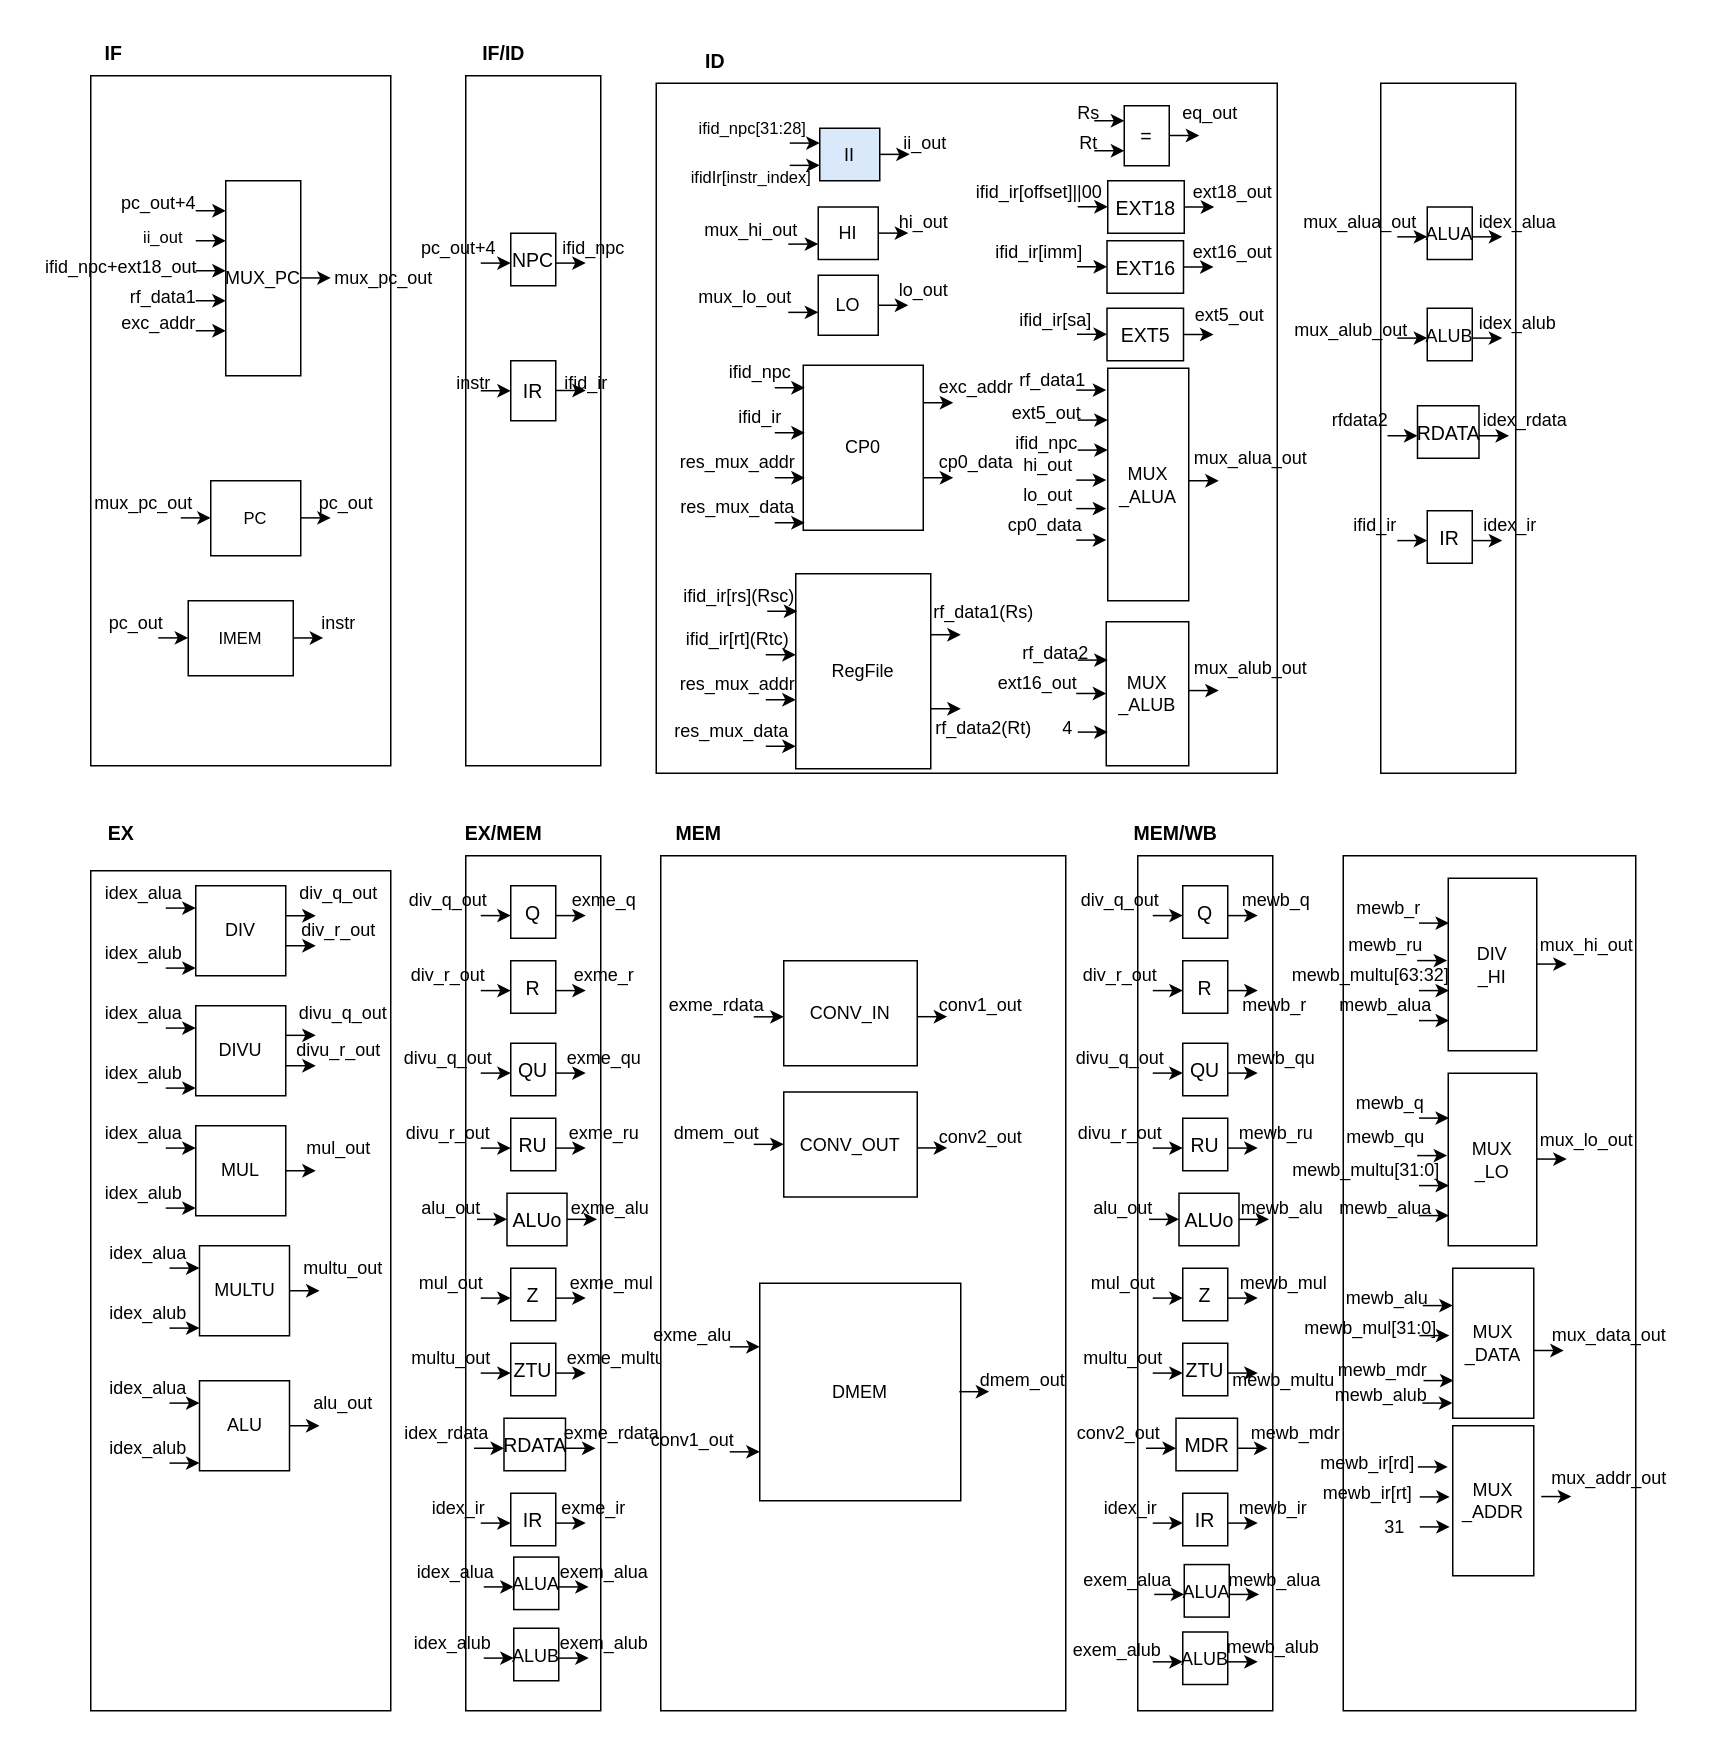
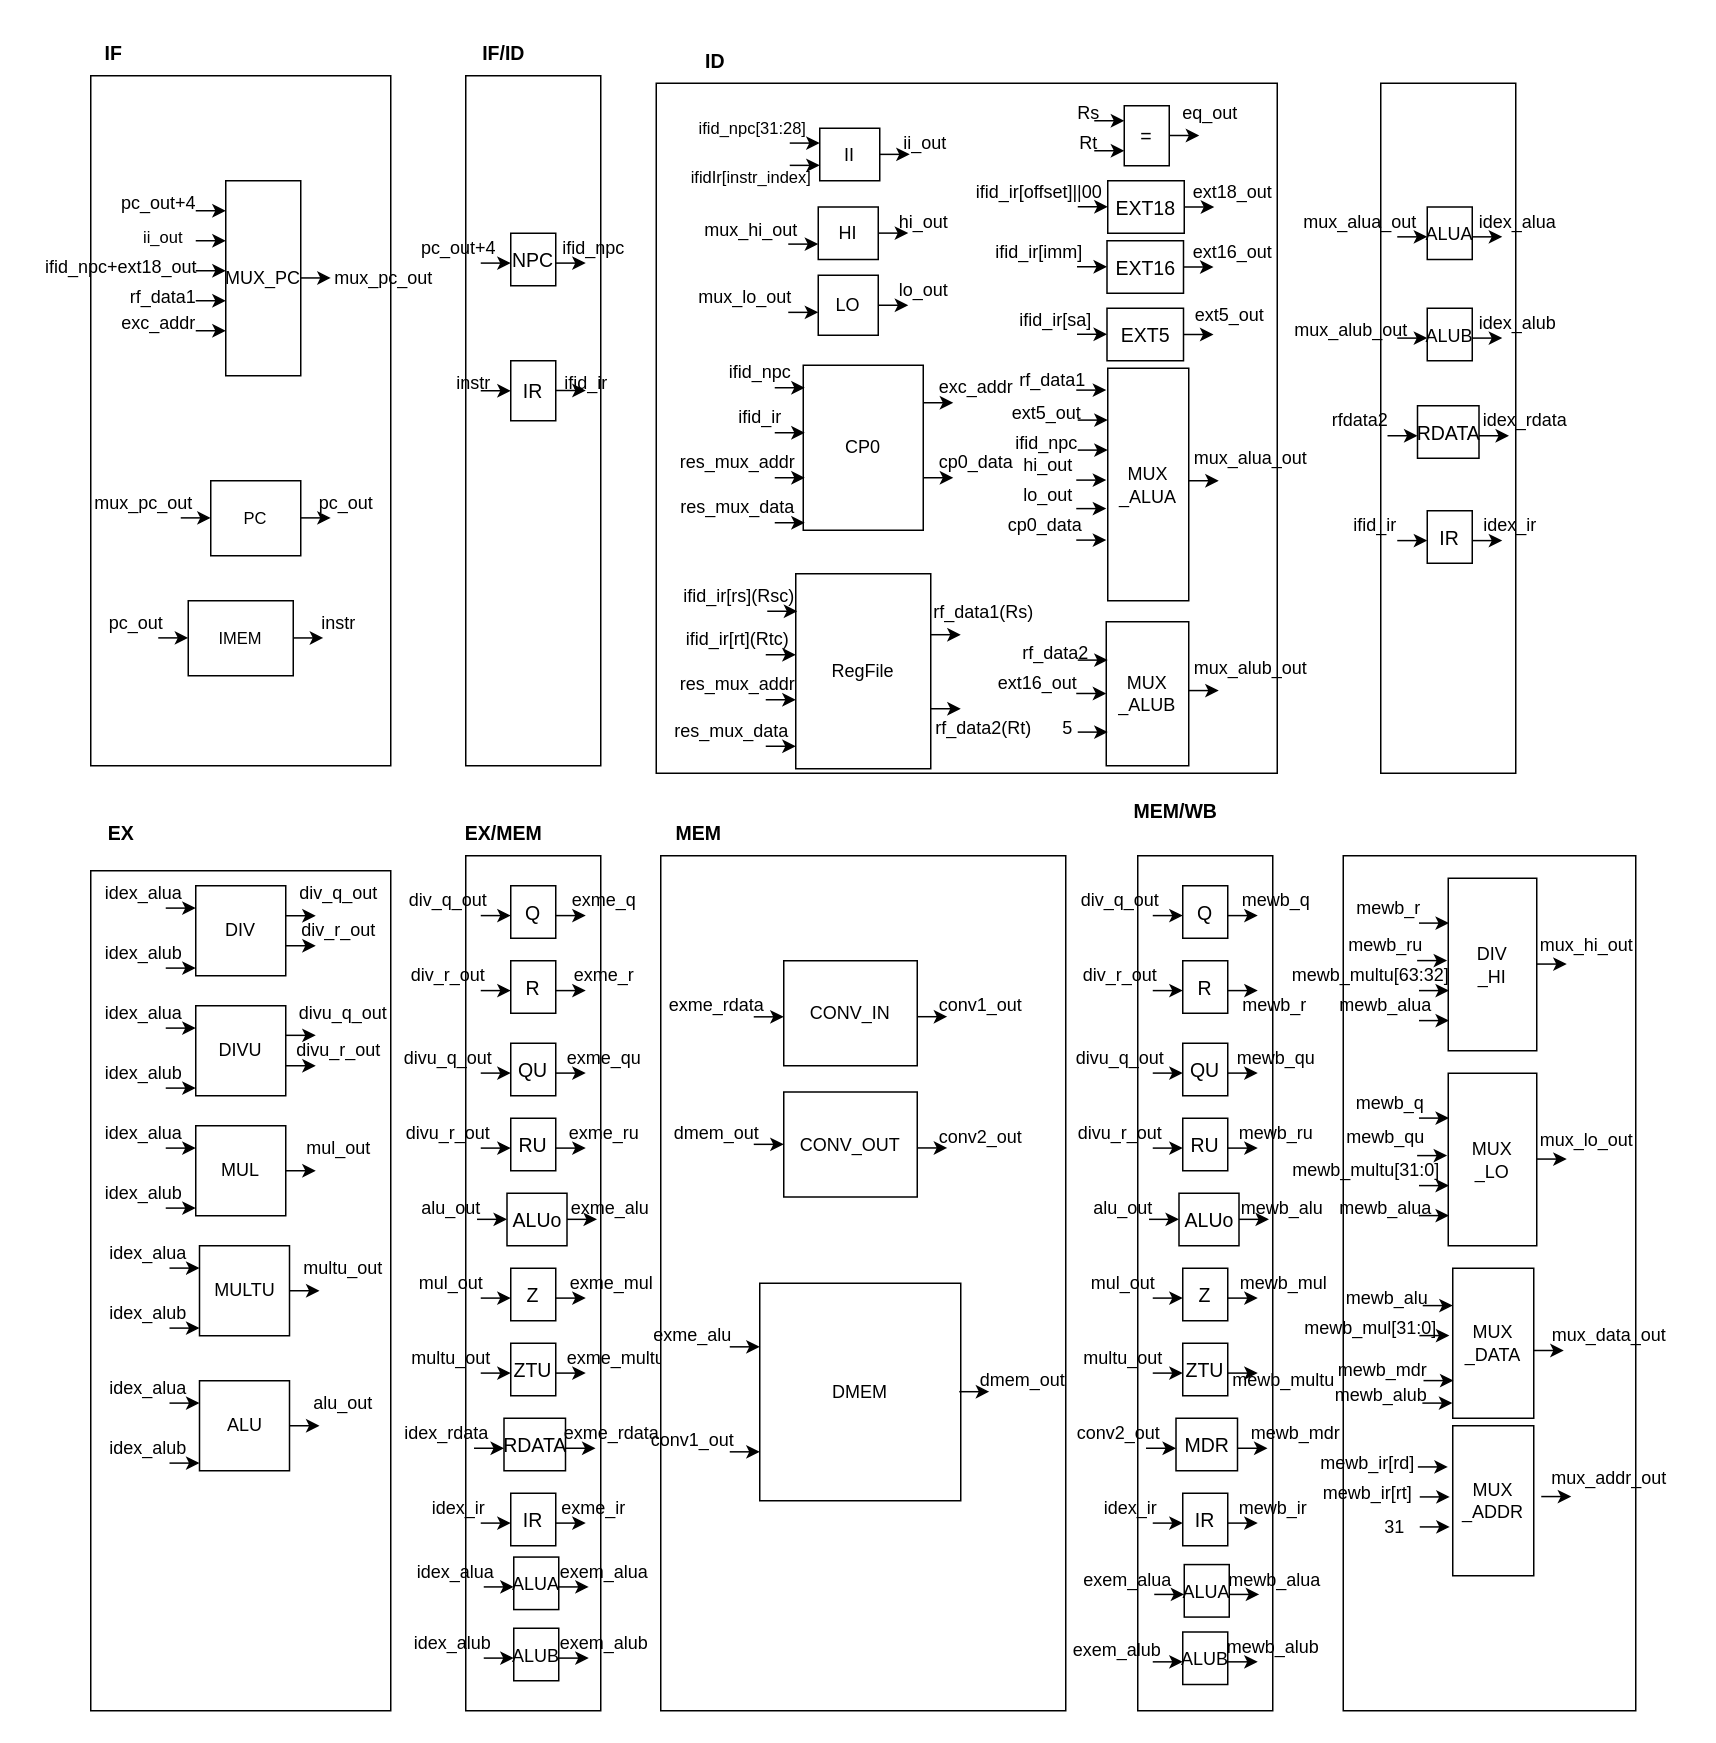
node "II": fillcolor #dae8fc -> #ffffff
node "4": label "4" -> "5"
node "MEM/WB": moved (1175, 833) -> (1175, 811)
